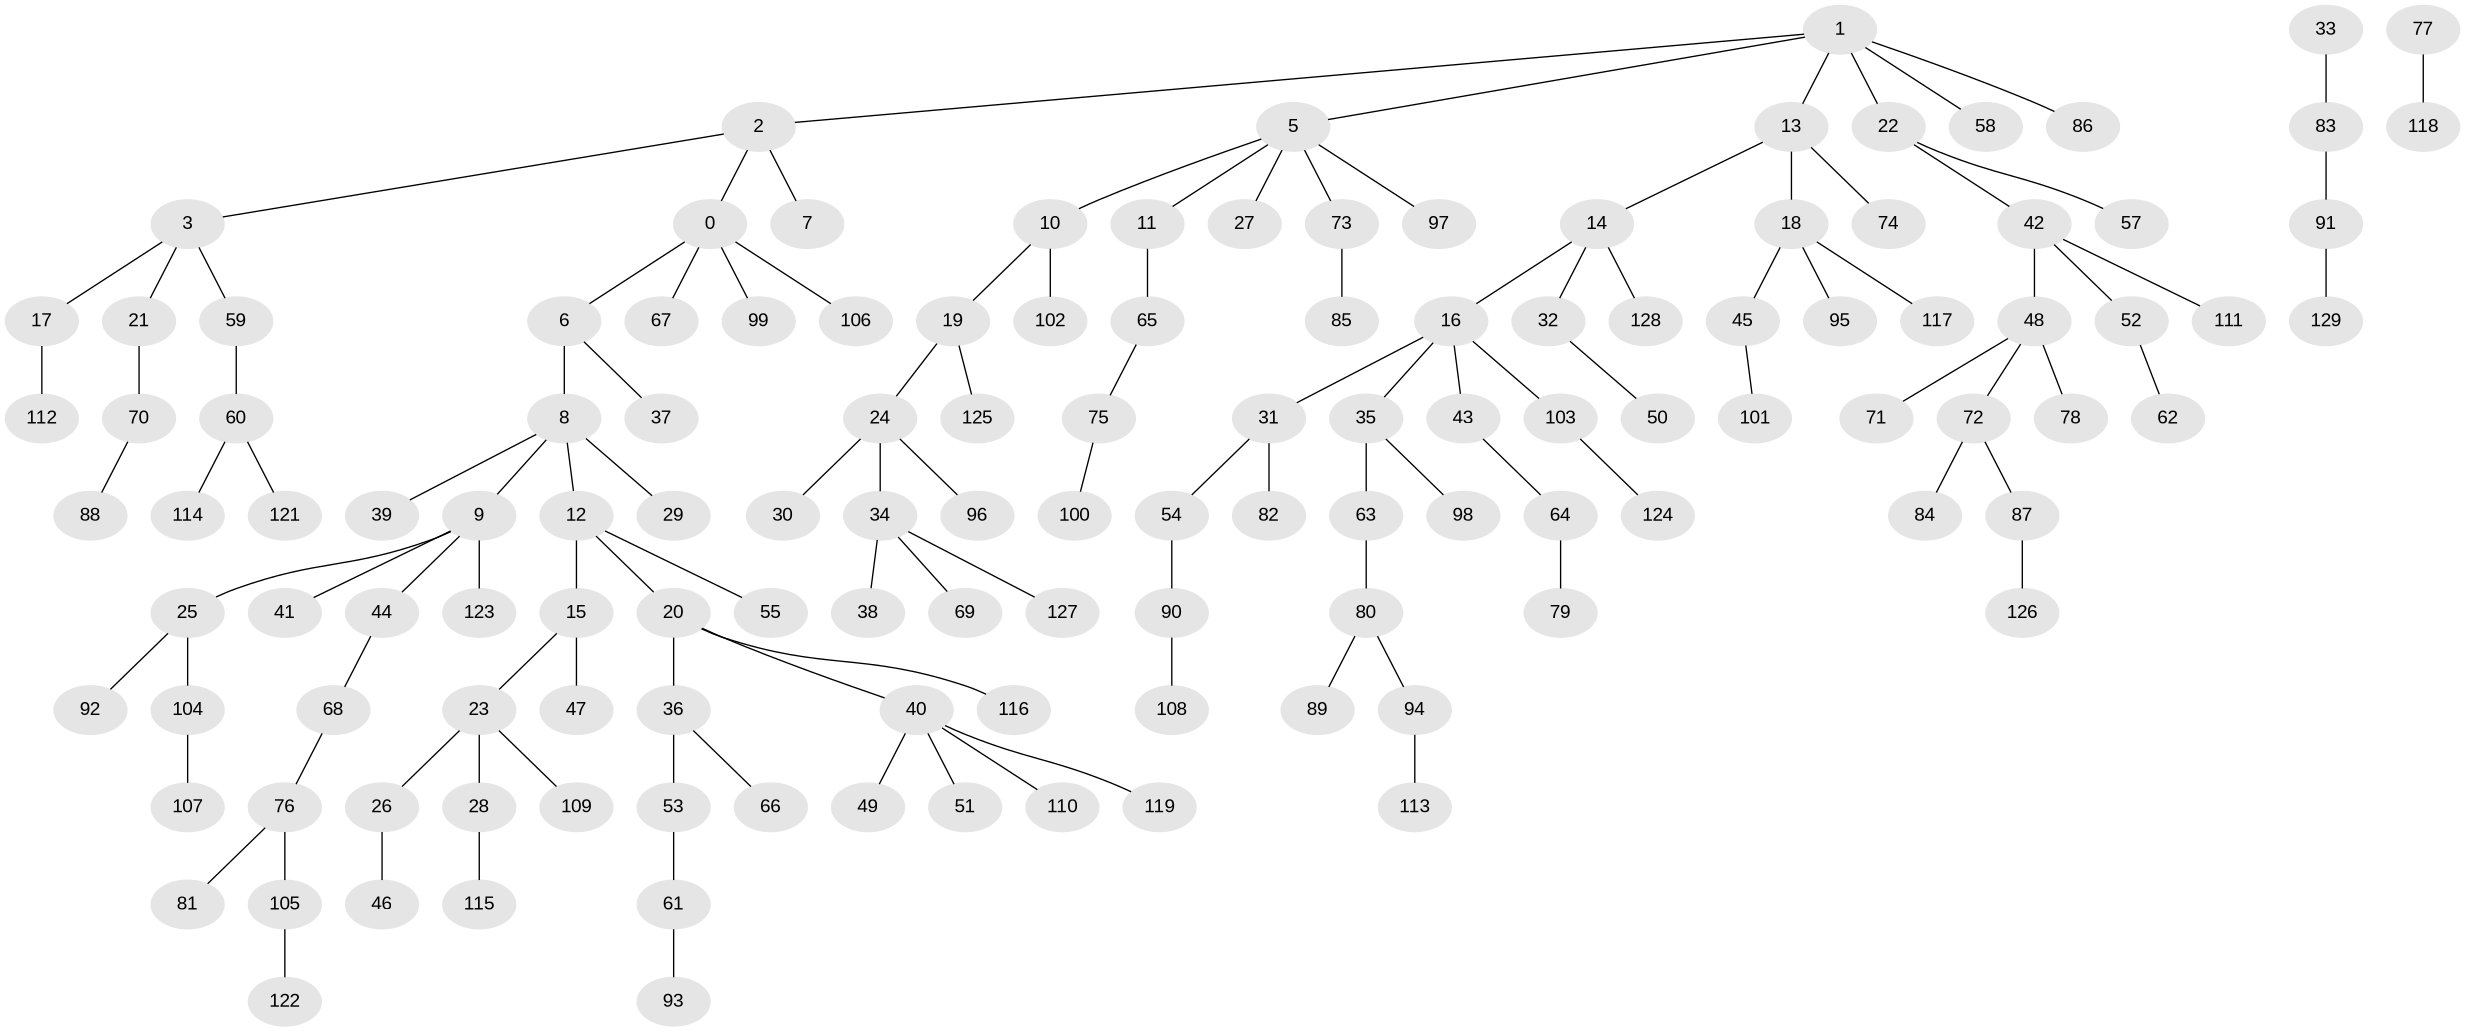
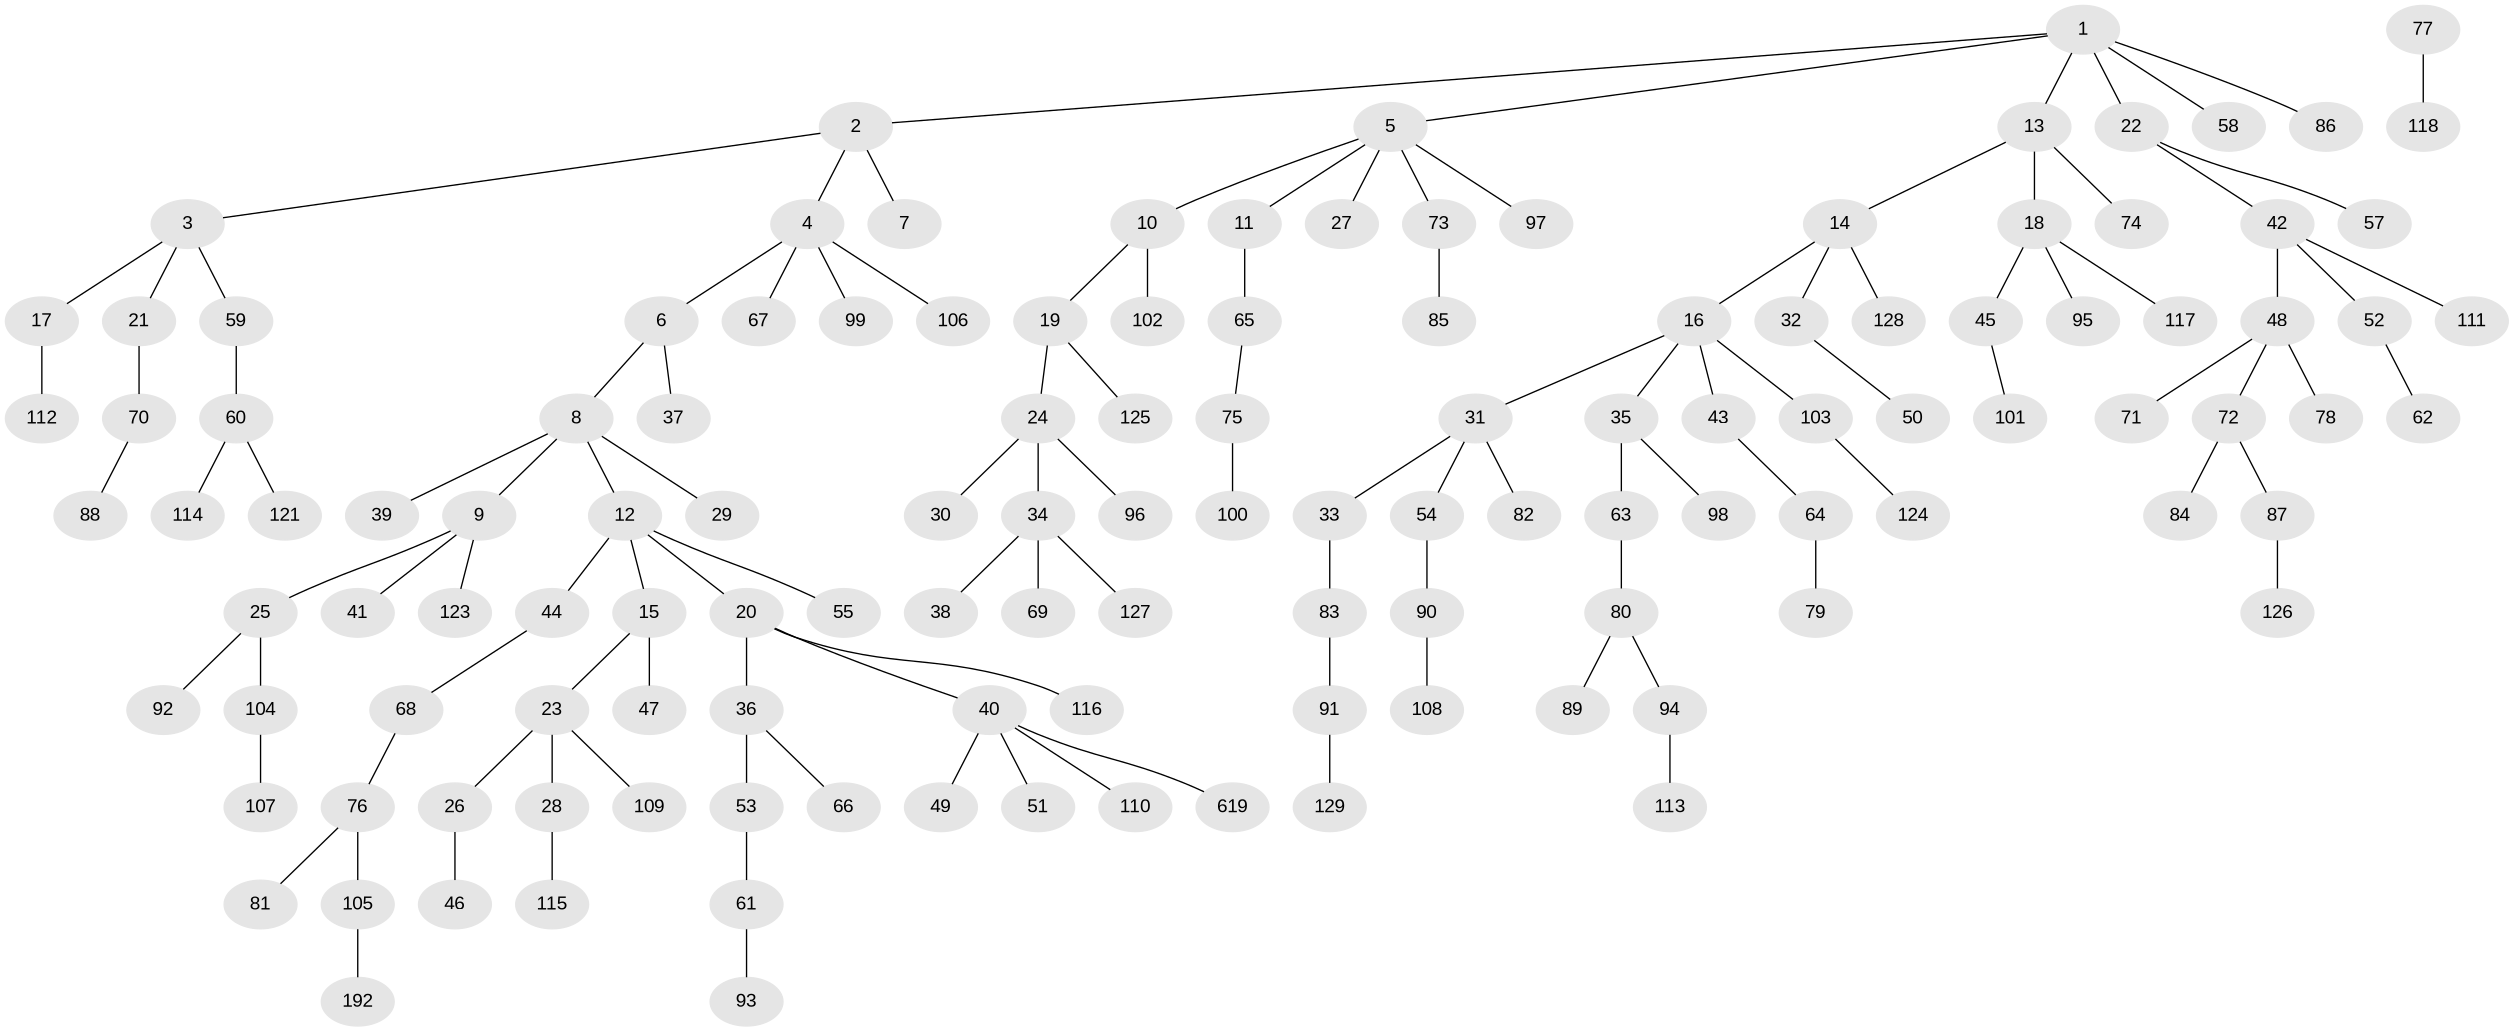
node "0": label "0" -> "4"
edge "31" -- "33": added
edge "9" -- "44": now "12" -- "44"
node "119": label "119" -> "619"
node "122": label "122" -> "192"
